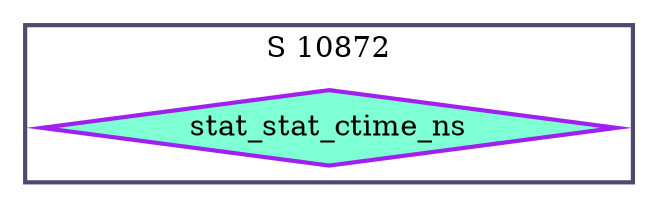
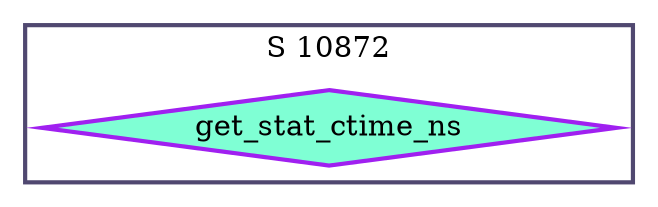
node "stat_stat_ctime_ns": label "stat_stat_ctime_ns" -> "get_stat_ctime_ns"
